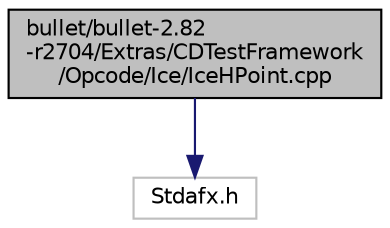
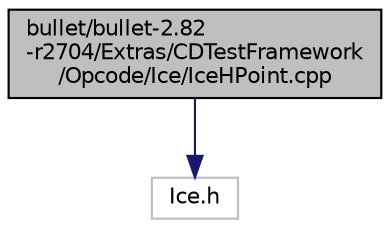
node "Stdafx.h": label "Stdafx.h" -> "Ice.h"
